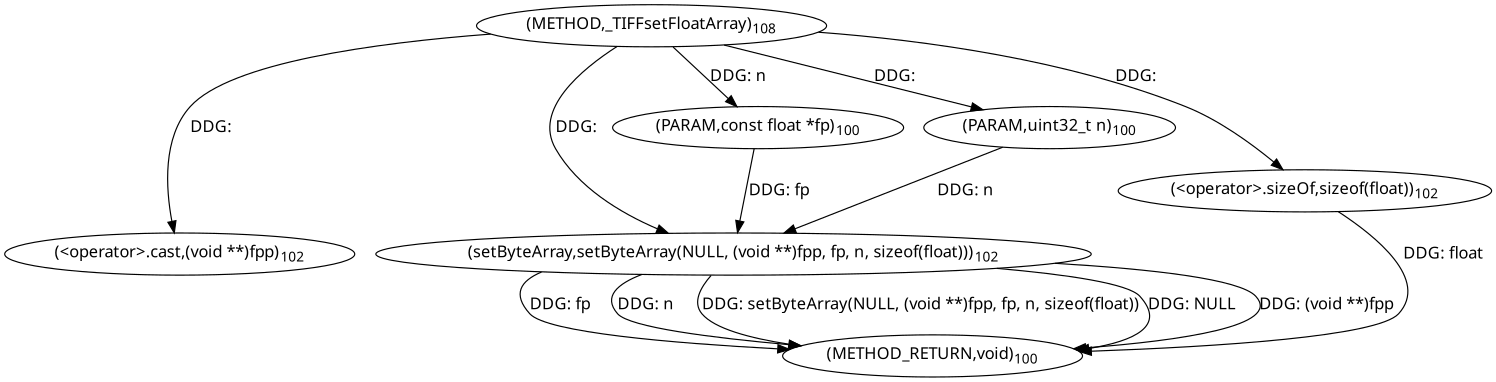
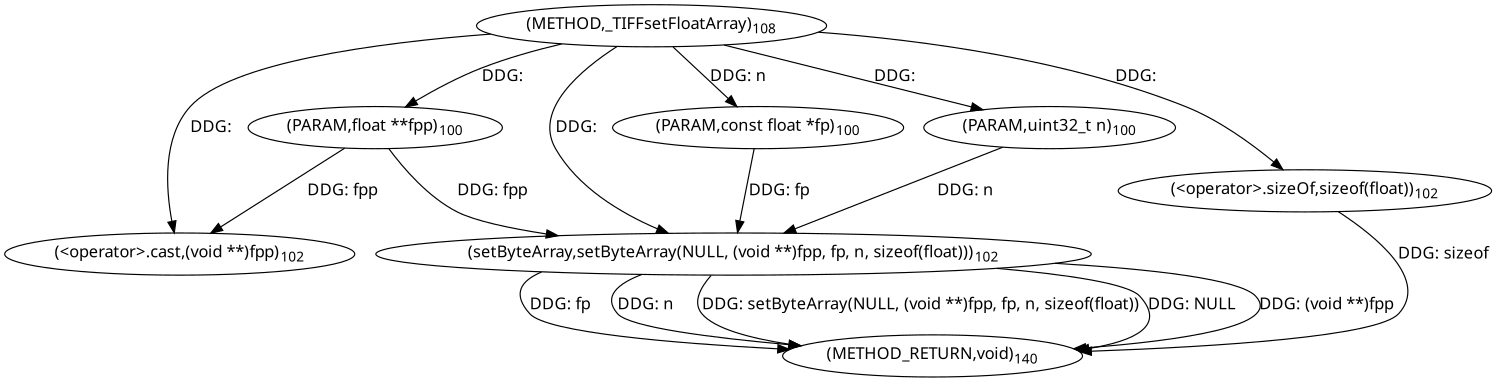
node "(PARAM,float **fpp)": added
edge "(<operator>.sizeOf,sizeof(float))" -> "(METHOD_RETURN,void)": label "DDG: float" -> "DDG: sizeof"
node "(METHOD_RETURN,void)": text "100" -> "140"
